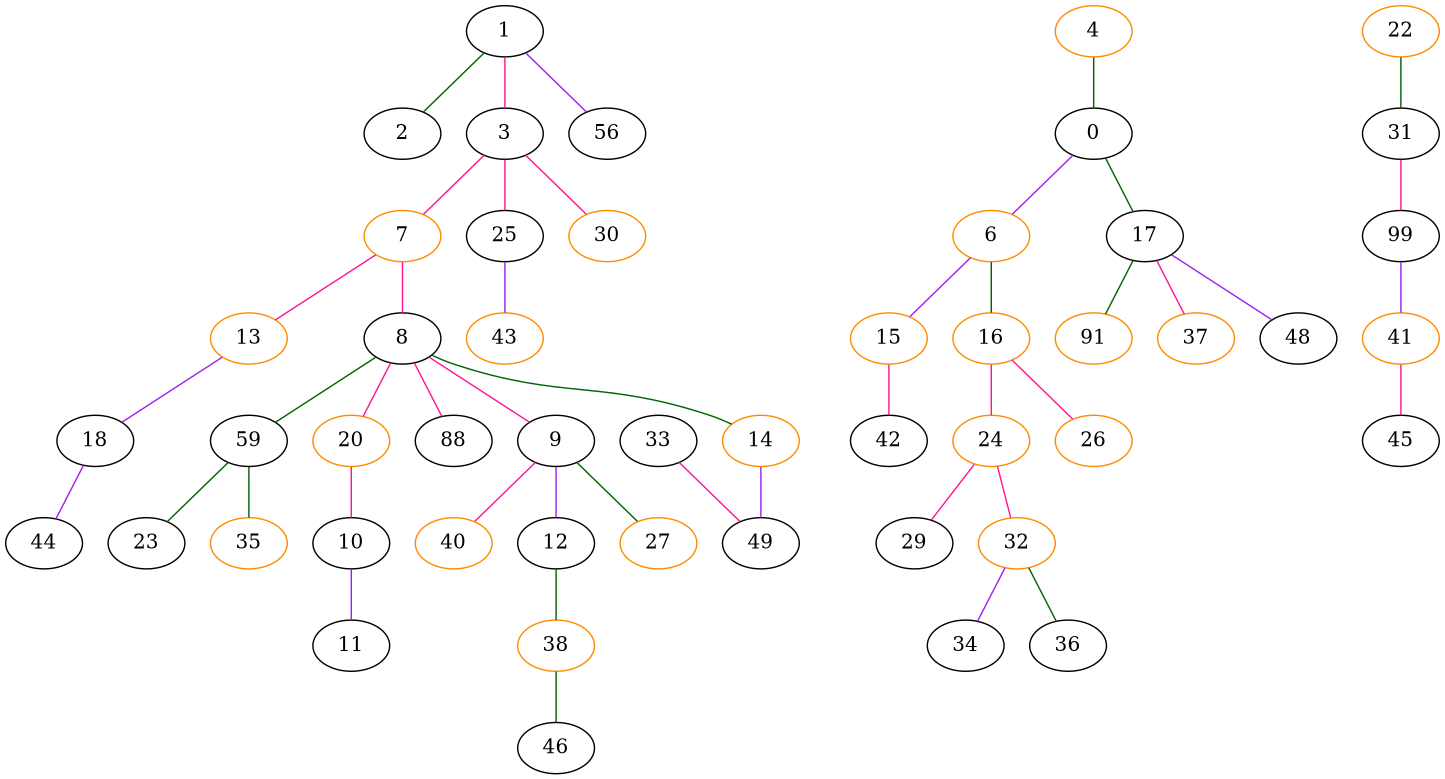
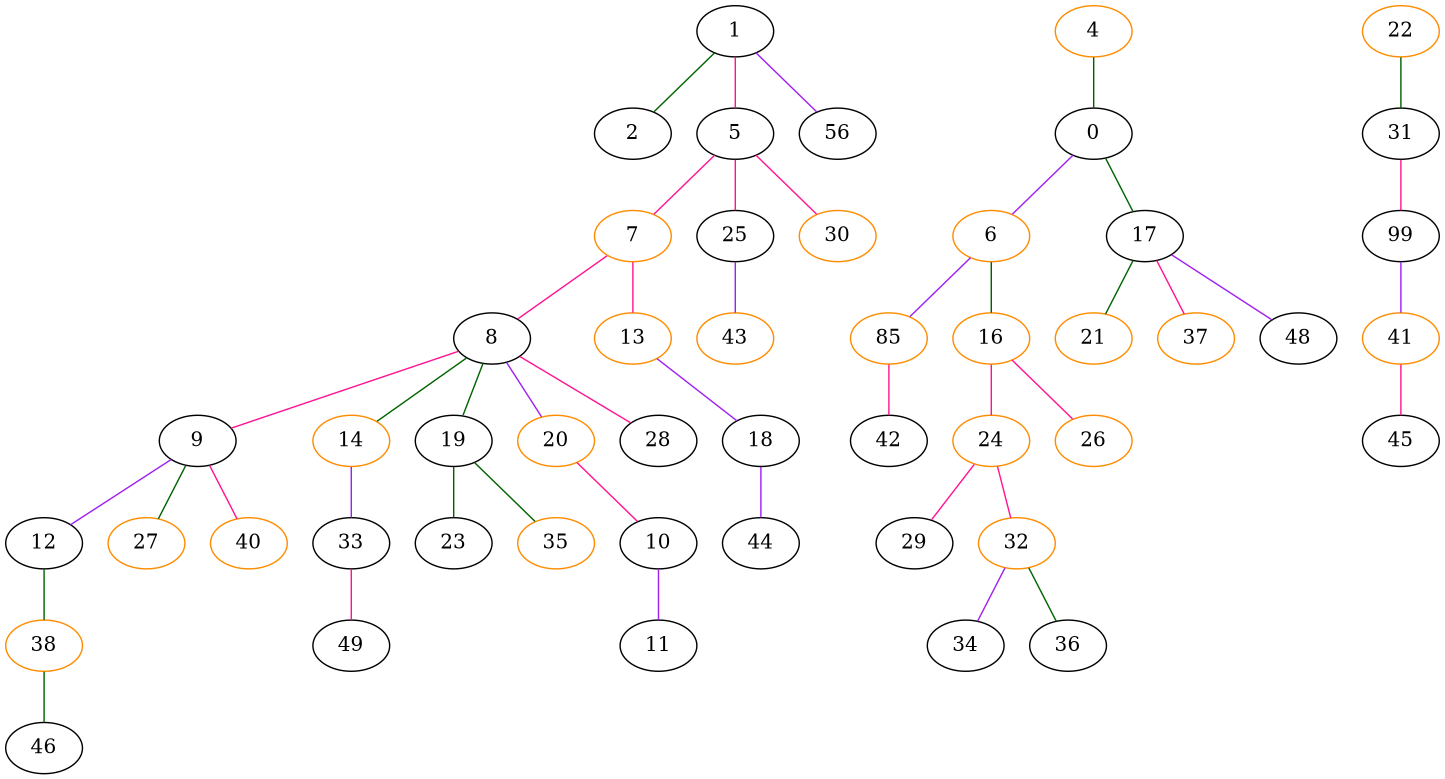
node "3": label "3" -> "5"
node "15": label "15" -> "85"
node "91": label "91" -> "21"
edge "8" -- "20": color deeppink -> purple
node "59": label "59" -> "19"
node "88": label "88" -> "28"
edge "14" -- "49": now "14" -- "33"
